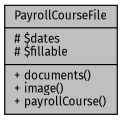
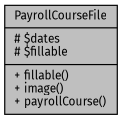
node "PayrollCourseFile": text "+ documents()" -> "+ fillable()"
